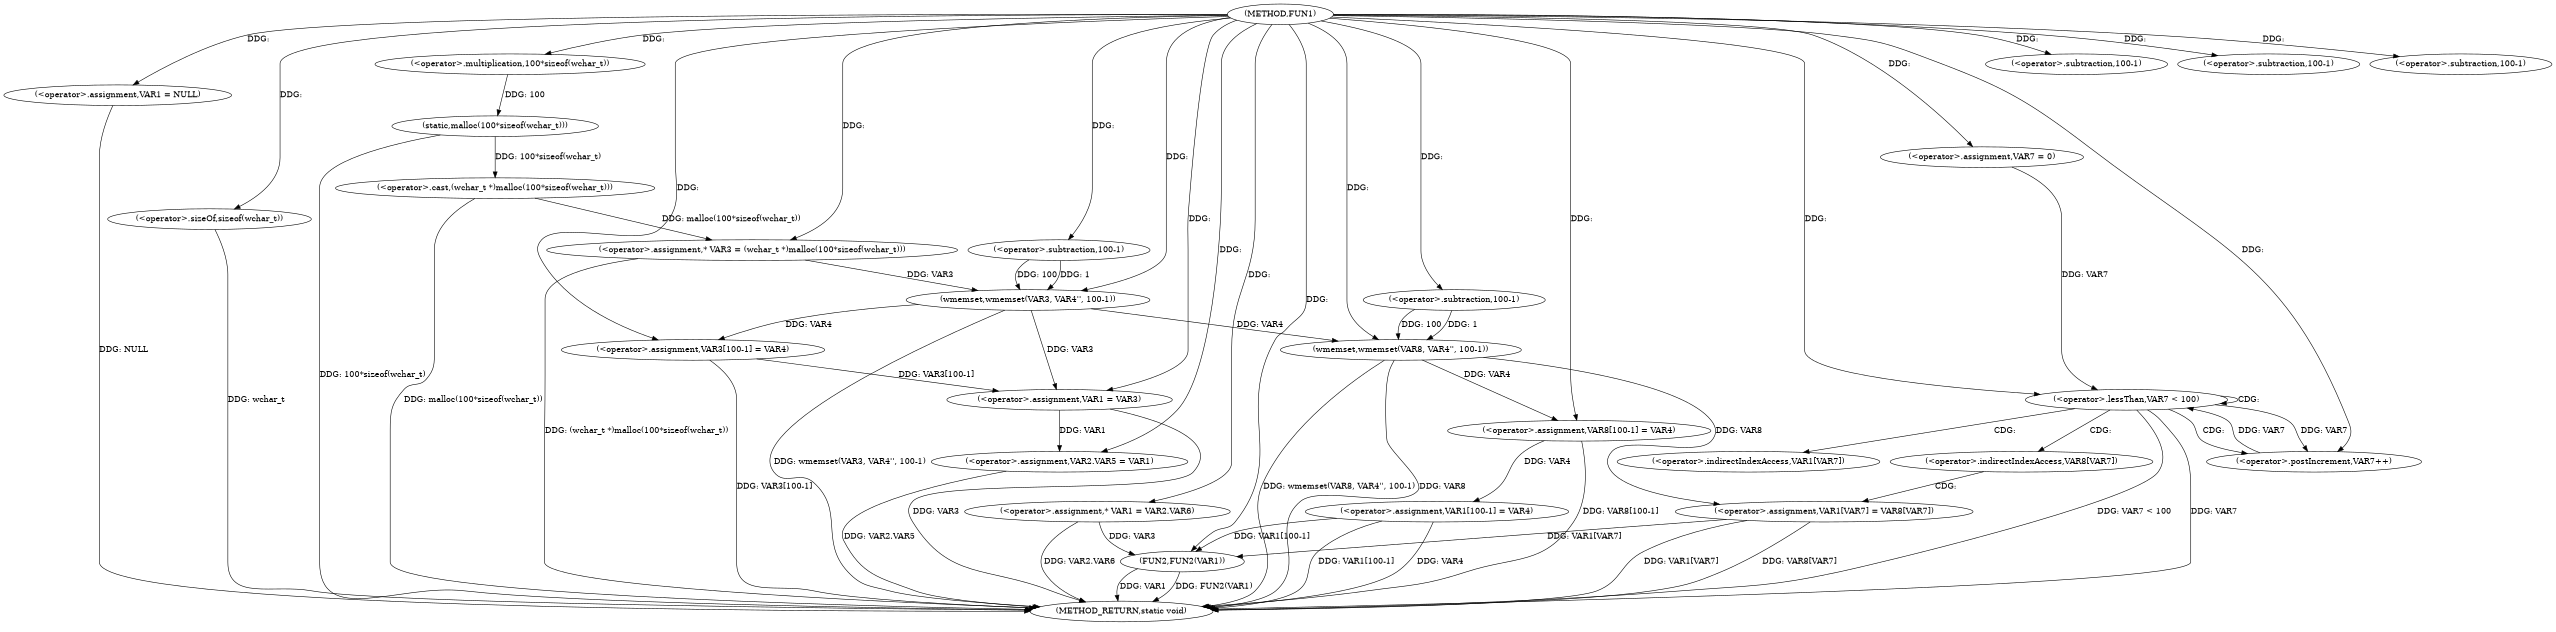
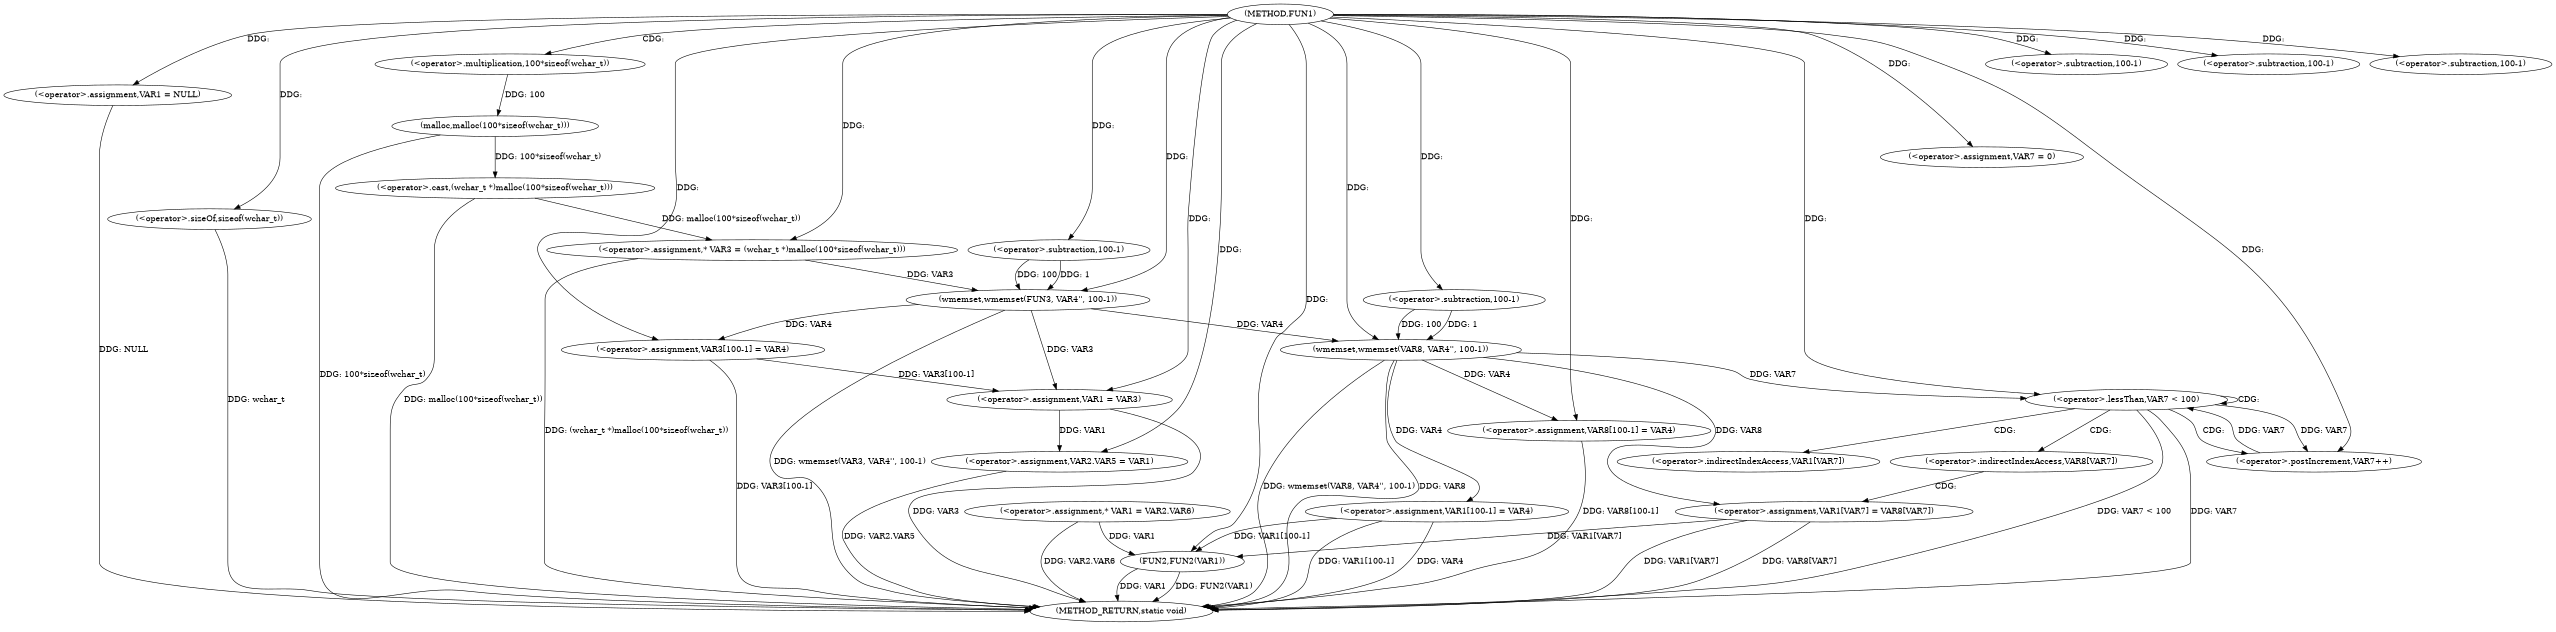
edge "(METHOD,FUN1)" -> "(<operator>.multiplication,100*sizeof(wchar_t))": label "DDG: " -> "CDG: "
node "(static,malloc(100*sizeof(wchar_t)))": label "(static,malloc(100*sizeof(wchar_t)))" -> "(malloc,malloc(100*sizeof(wchar_t)))"
edge "(<operator>.assignment,VAR7 = 0)" -> "(<operator>.lessThan,VAR7 < 100)": now "(wmemset,wmemset(VAR8, VAR4'', 100-1))" -> "(<operator>.lessThan,VAR7 < 100)"
edge "(METHOD,FUN1)" -> "(<operator>.assignment,* VAR1 = VAR2.VAR6)": removed, label "DDG:"
node "(wmemset,wmemset(VAR3, VAR4'', 100-1))": label "(wmemset,wmemset(VAR3, VAR4'', 100-1))" -> "(wmemset,wmemset(FUN3, VAR4'', 100-1))"
edge "(<operator>.assignment,VAR8[100-1] = VAR4)" -> "(<operator>.assignment,VAR1[100-1] = VAR4)": now "(wmemset,wmemset(VAR8, VAR4'', 100-1))" -> "(<operator>.assignment,VAR1[100-1] = VAR4)"
edge "(<operator>.assignment,* VAR1 = VAR2.VAR6)" -> "(FUN2,FUN2(VAR1))": label "DDG: VAR3" -> "DDG: VAR1"
